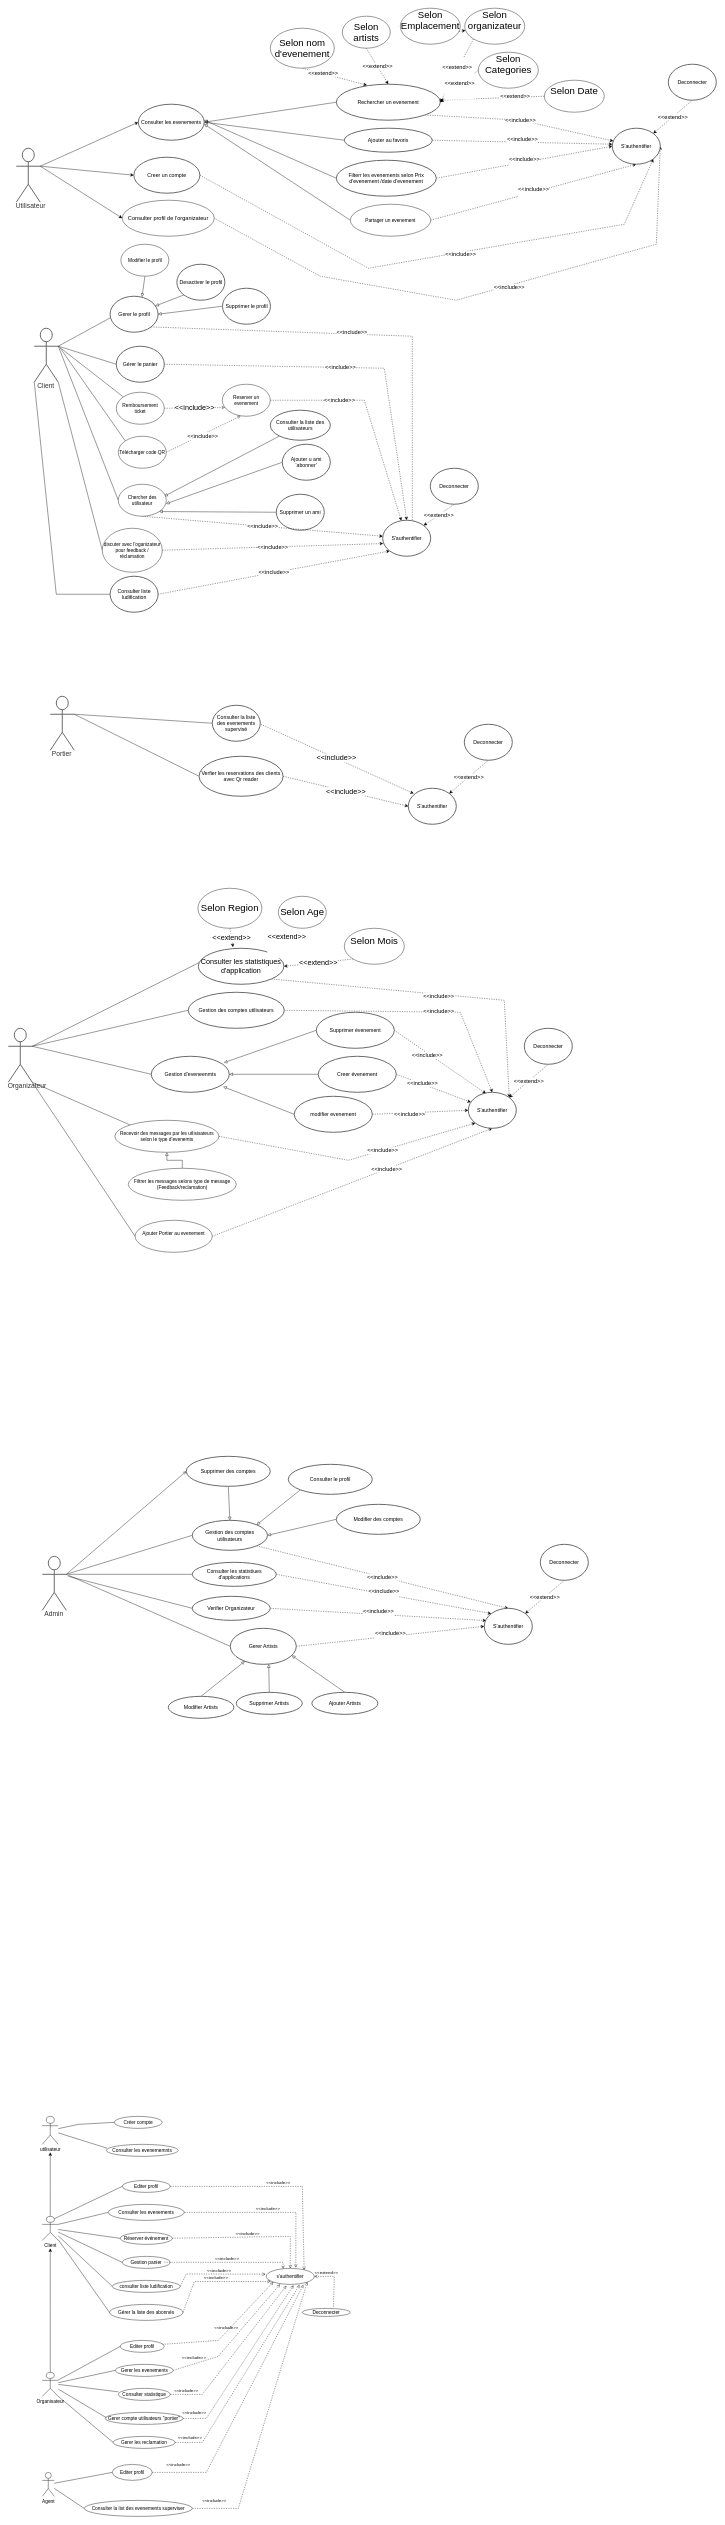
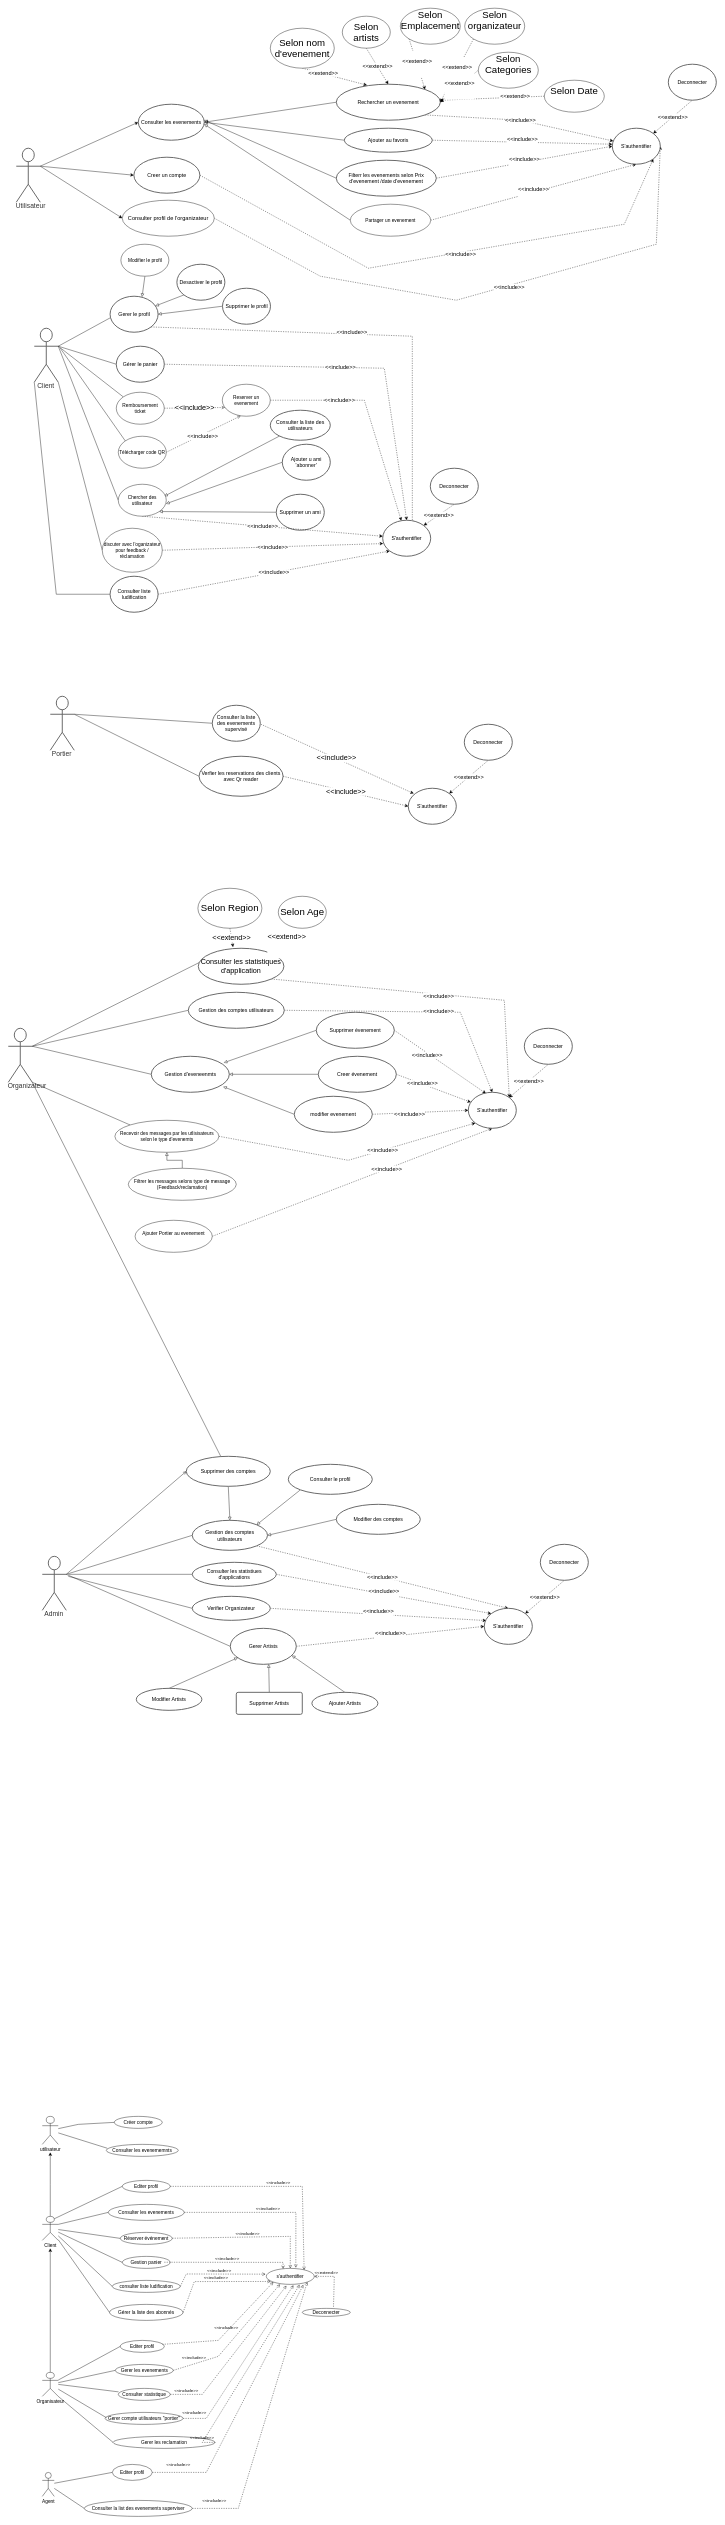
edge "Selon Emplacement" -> "Selon organizateur": now "Selon Emplacement" -> "Rechercher un evenement"
node "Selon Mois": removed
edge "Selon Mois" -> "Consulter les statistiques d'application": removed, label "<<extend>>"
edge "Organizateur" -- "Ajouter Portier au evenement": now "Organizateur" -- "Supprimer des comptes"
node "Supprimer Artists": shape ellipse -> rounded rectangle
node "Modifier Artists": moved (201, 1707) -> (169, 1699)
node "Gerer les reclamation": size 62x12 -> 102x12
